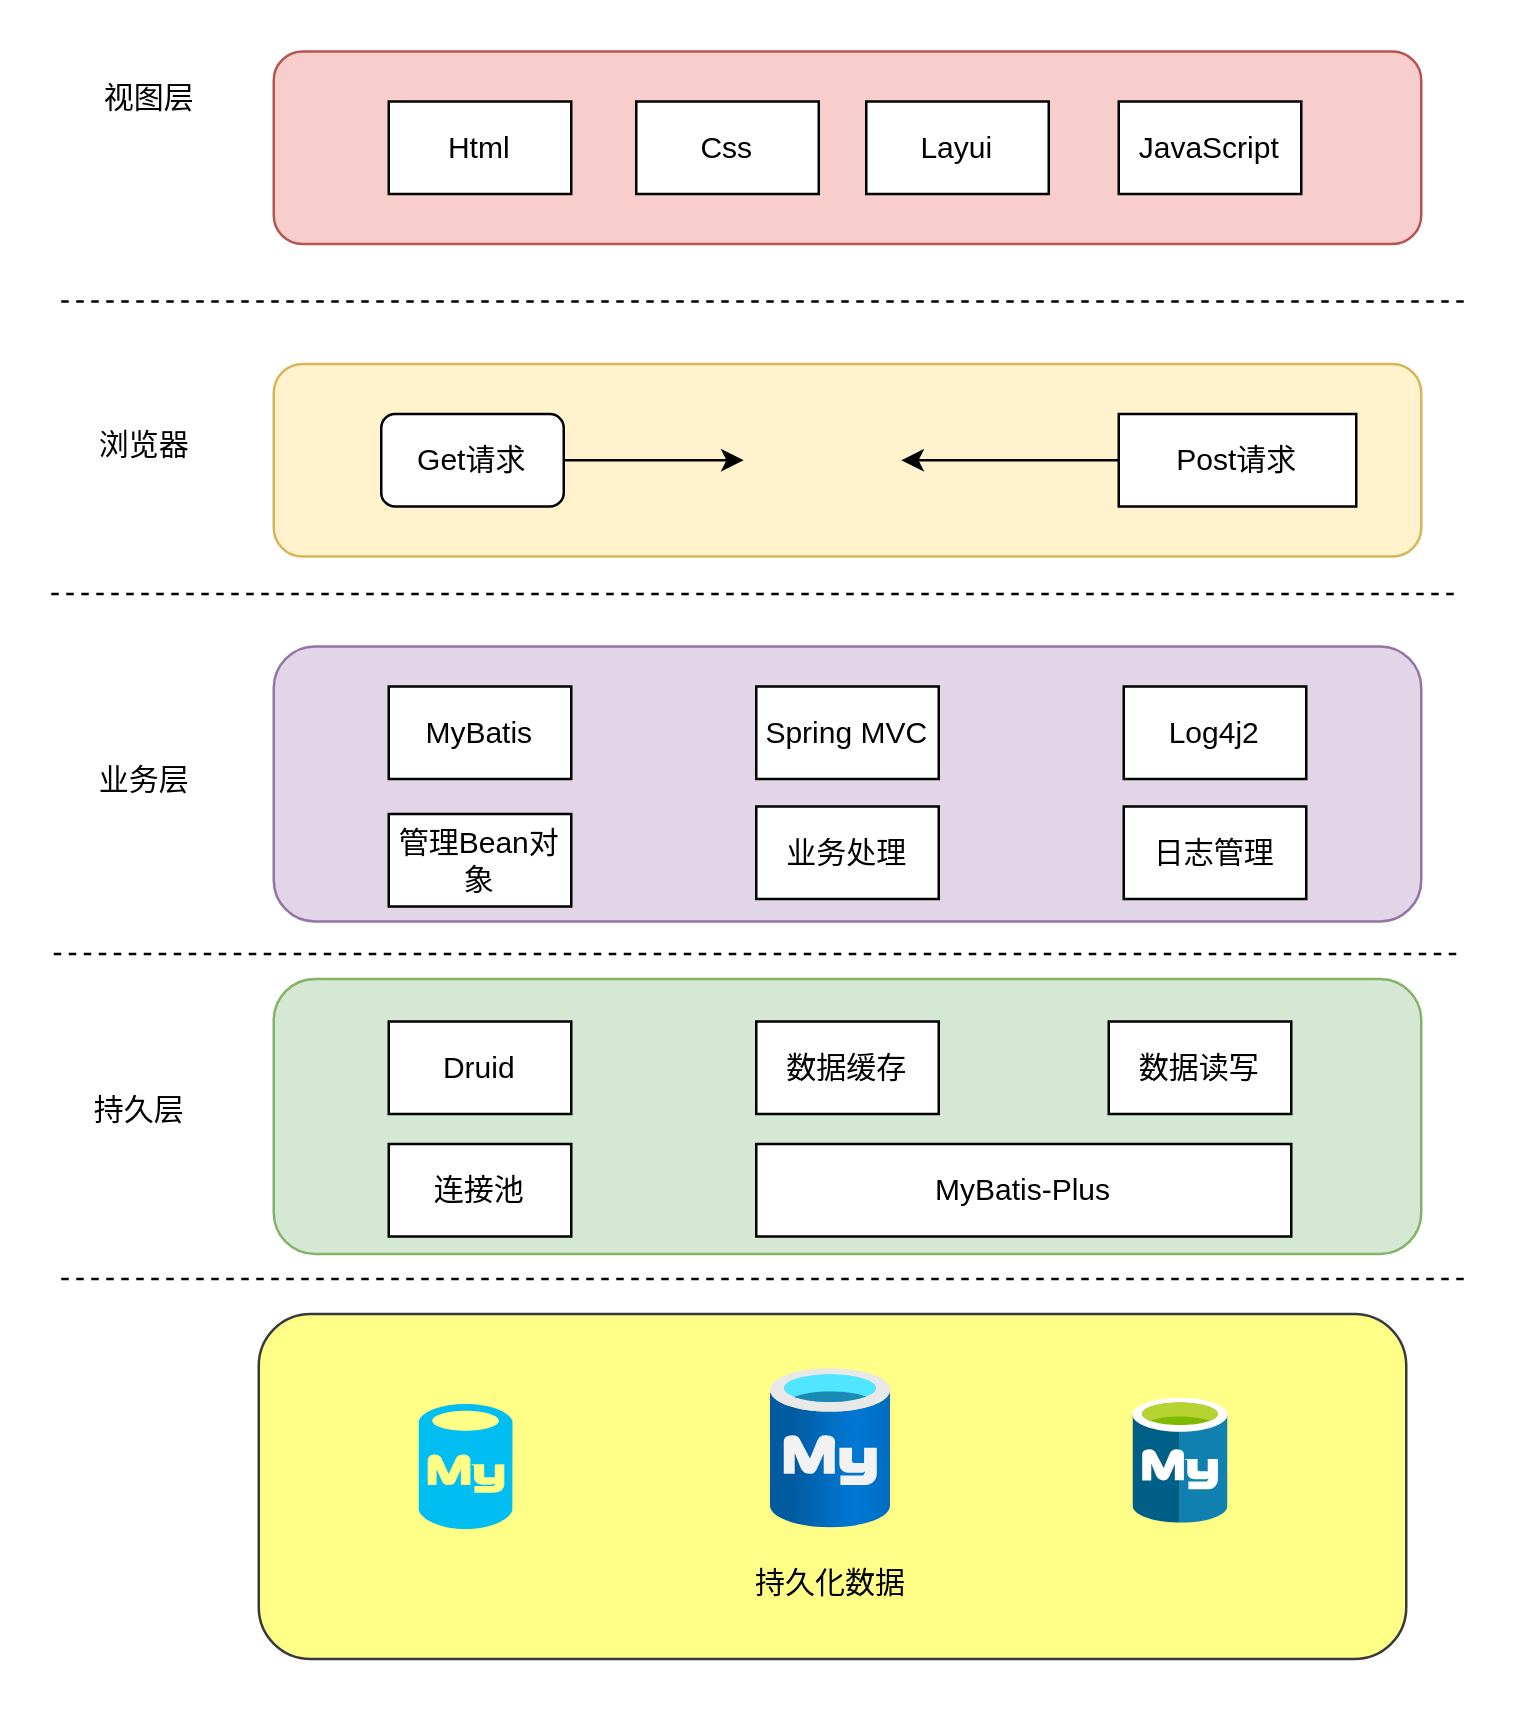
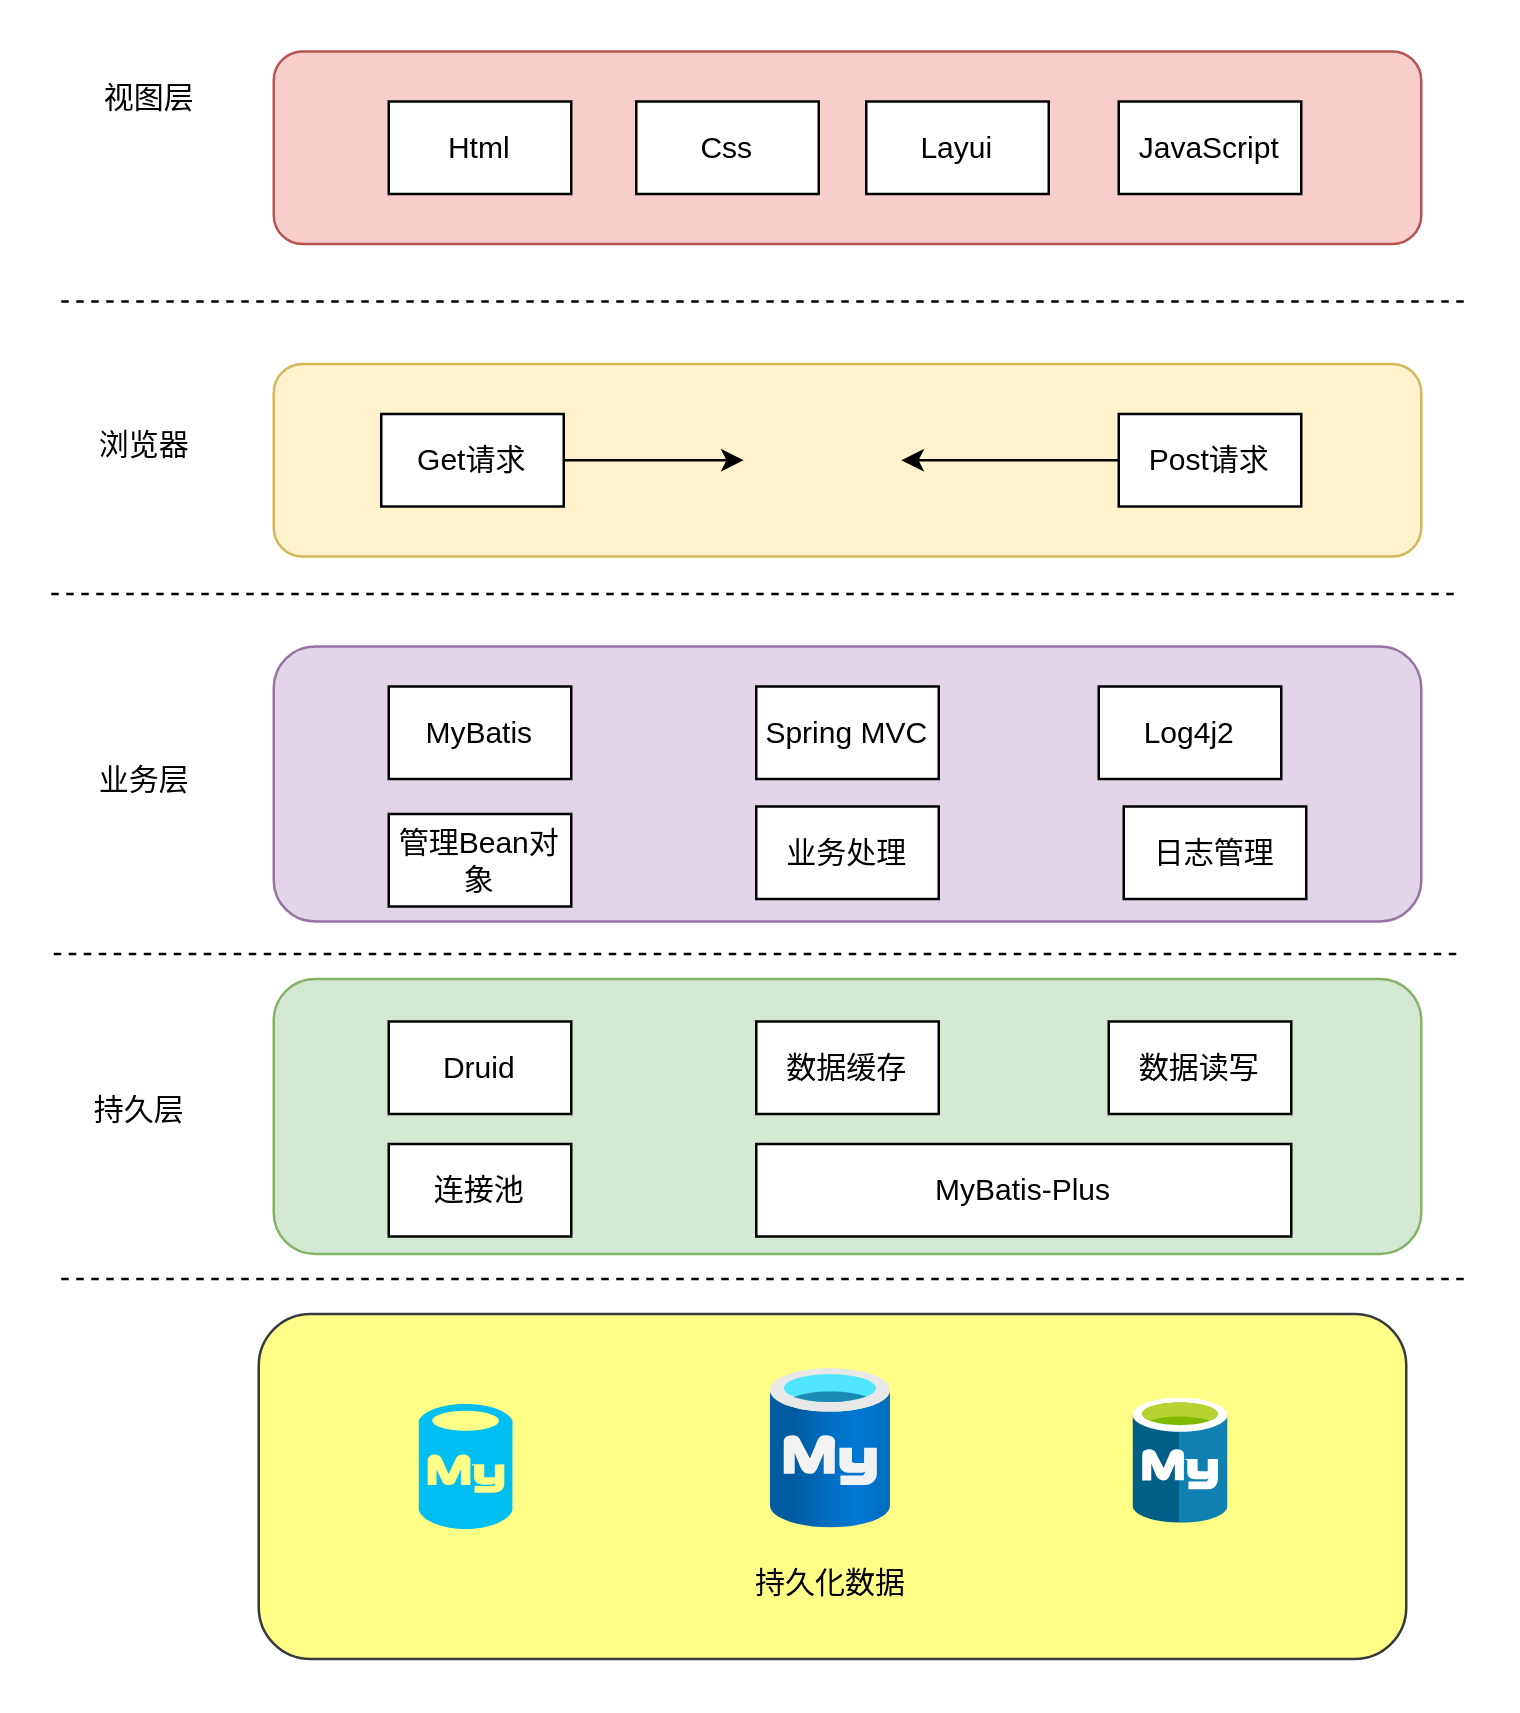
node "Get请求": shape rounded rectangle -> rectangle
node "Post请求": size 238x93 -> 183x93
node "Log4j2": moved (1215, 733) -> (1190, 733)
